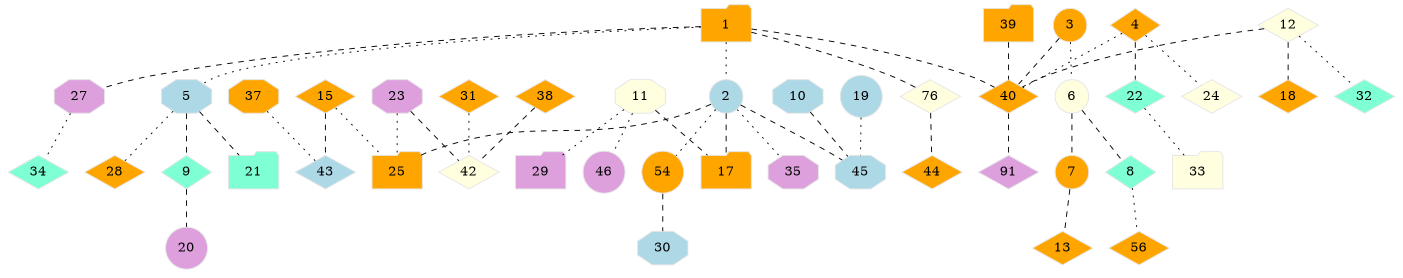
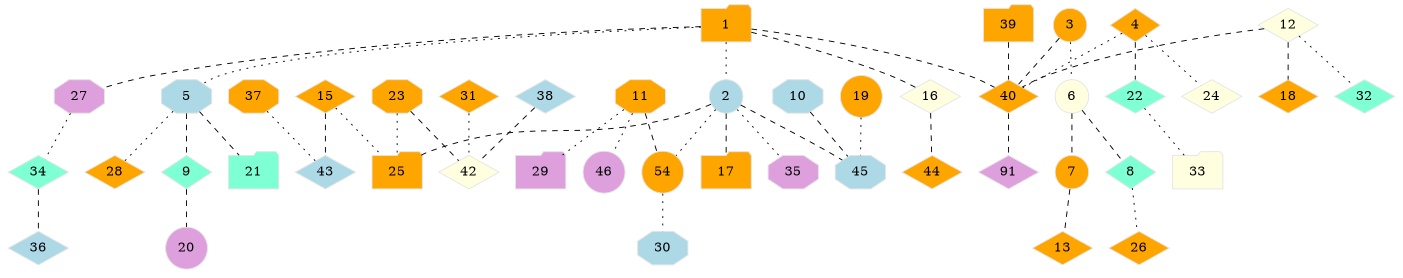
node "23": fillcolor plum -> orange
node "38": fillcolor orange -> lightblue
node "11": fillcolor lightyellow -> orange
node "19": fillcolor lightblue -> orange
node "76": label "76" -> "16"
edge "11" -- "17": now "11" -- "54"
edge "54" -- "30": style dashed -> dotted
node "36": added
node "56": label "56" -> "26"
